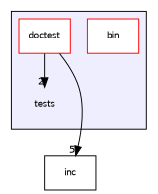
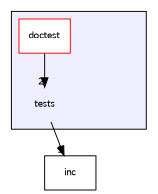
node "bin": removed
edge "doctest" -> "inc": now "tests" -> "inc"
